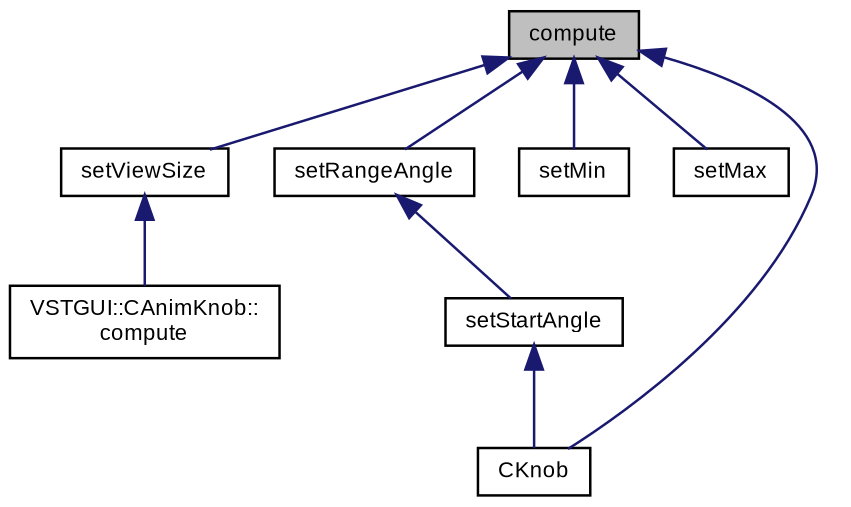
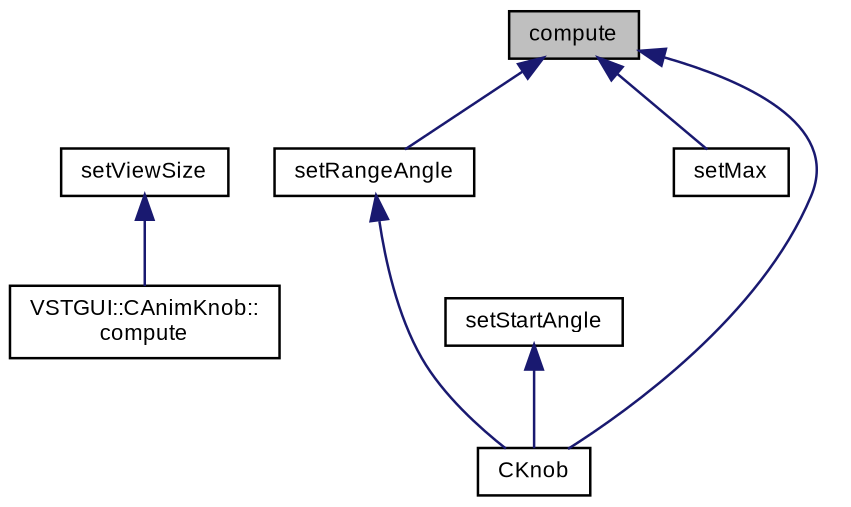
edge "setViewSize" -> "compute": removed
node "setMin": removed
edge "setStartAngle" -> "setRangeAngle": now "CKnob" -> "setRangeAngle"
